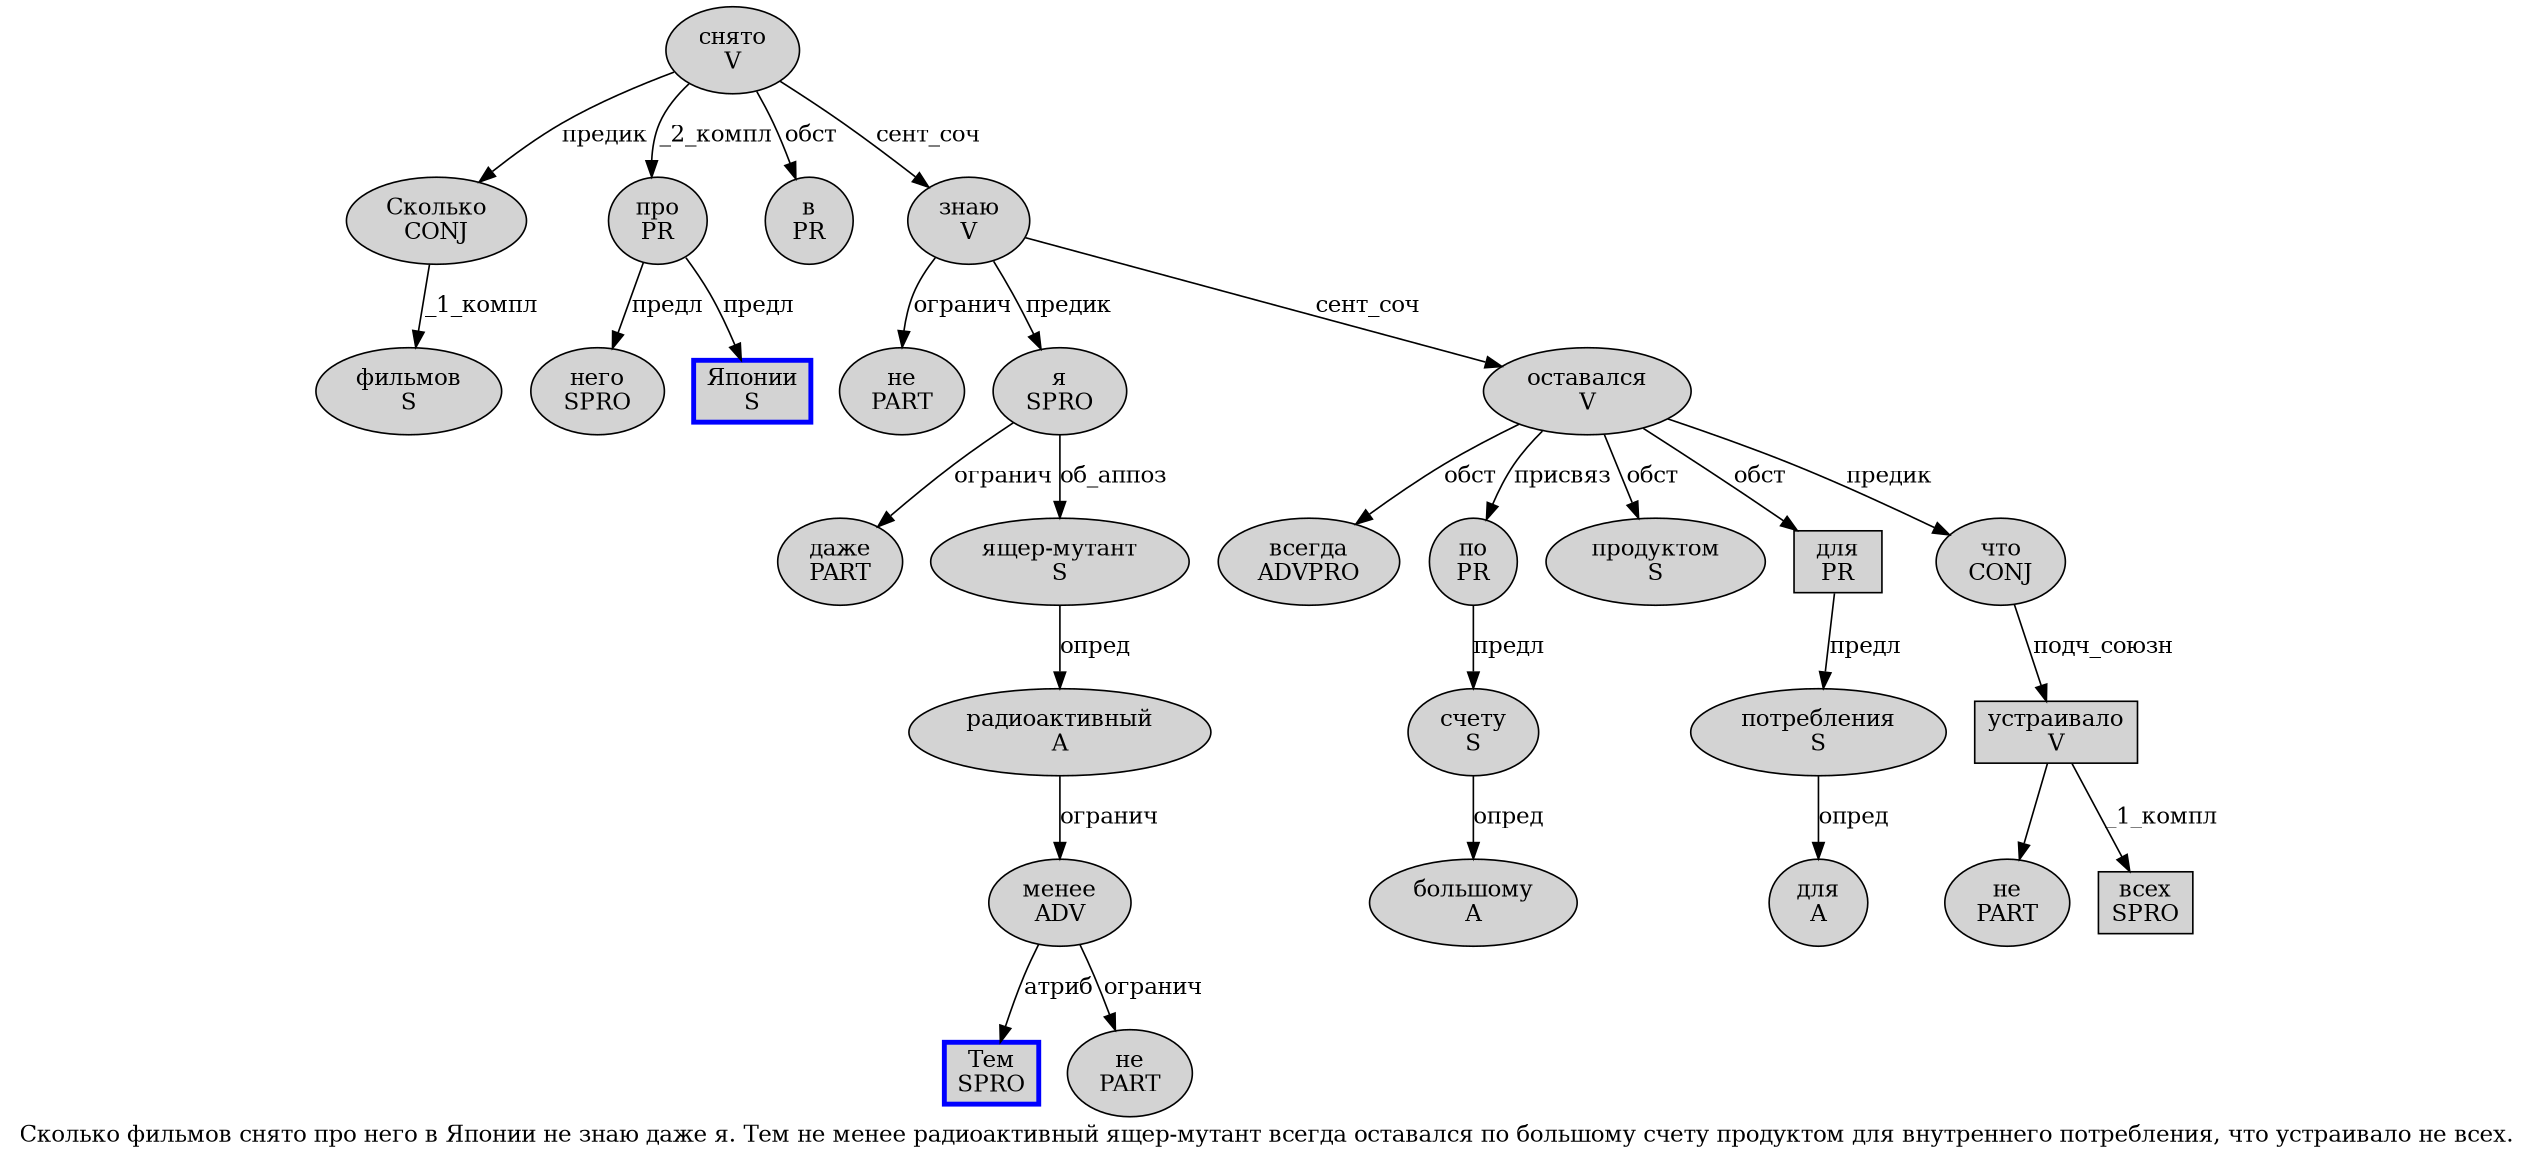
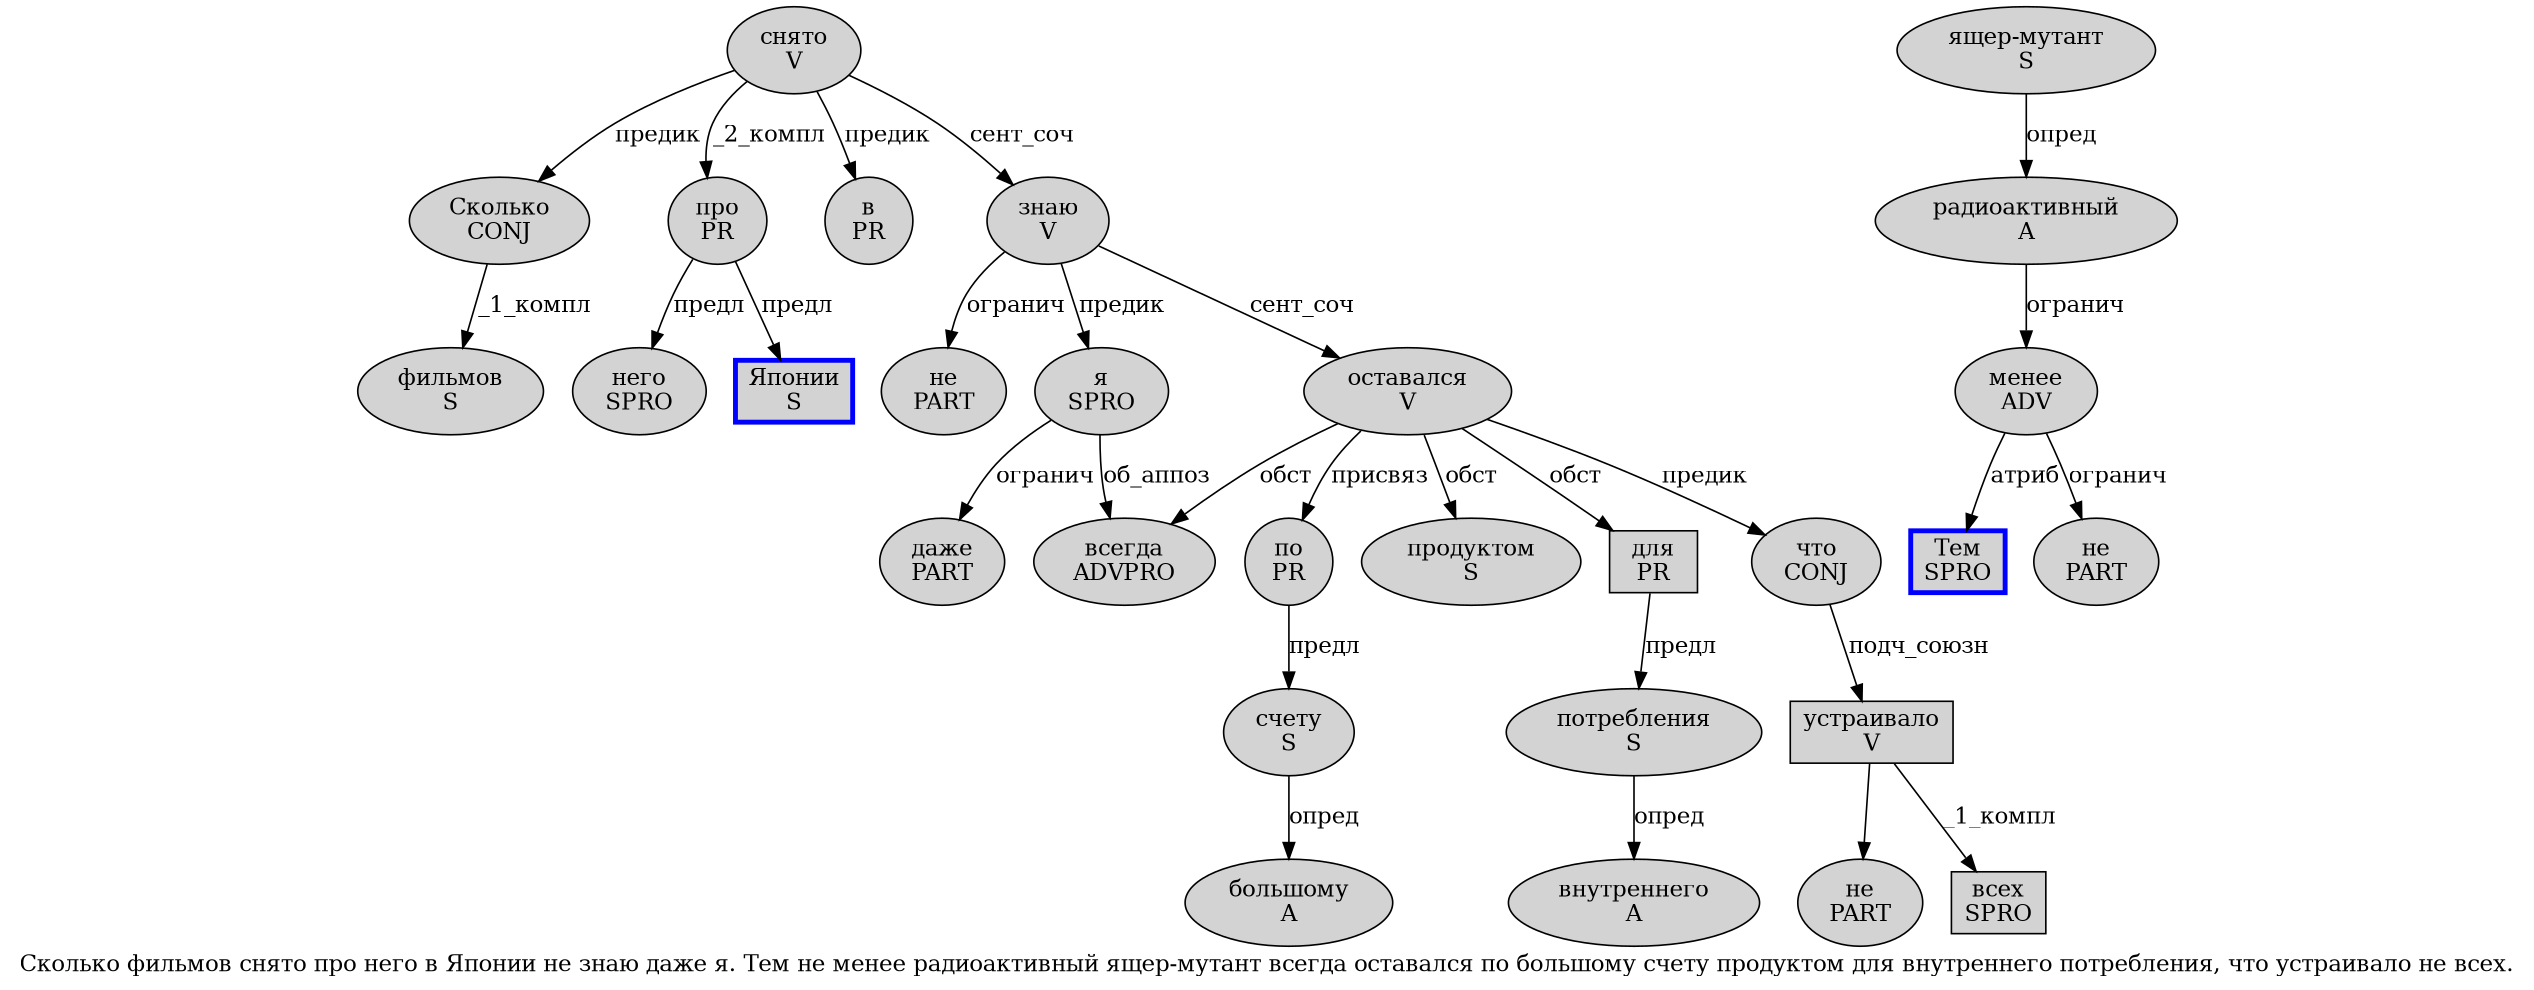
edge "снято V" -> "в PR": label "обст" -> "предик"
edge "я SPRO" -> "ящер-мутант S": now "я SPRO" -> "всегда ADVPRO"
node "для A": label "для A" -> "внутреннего A"
